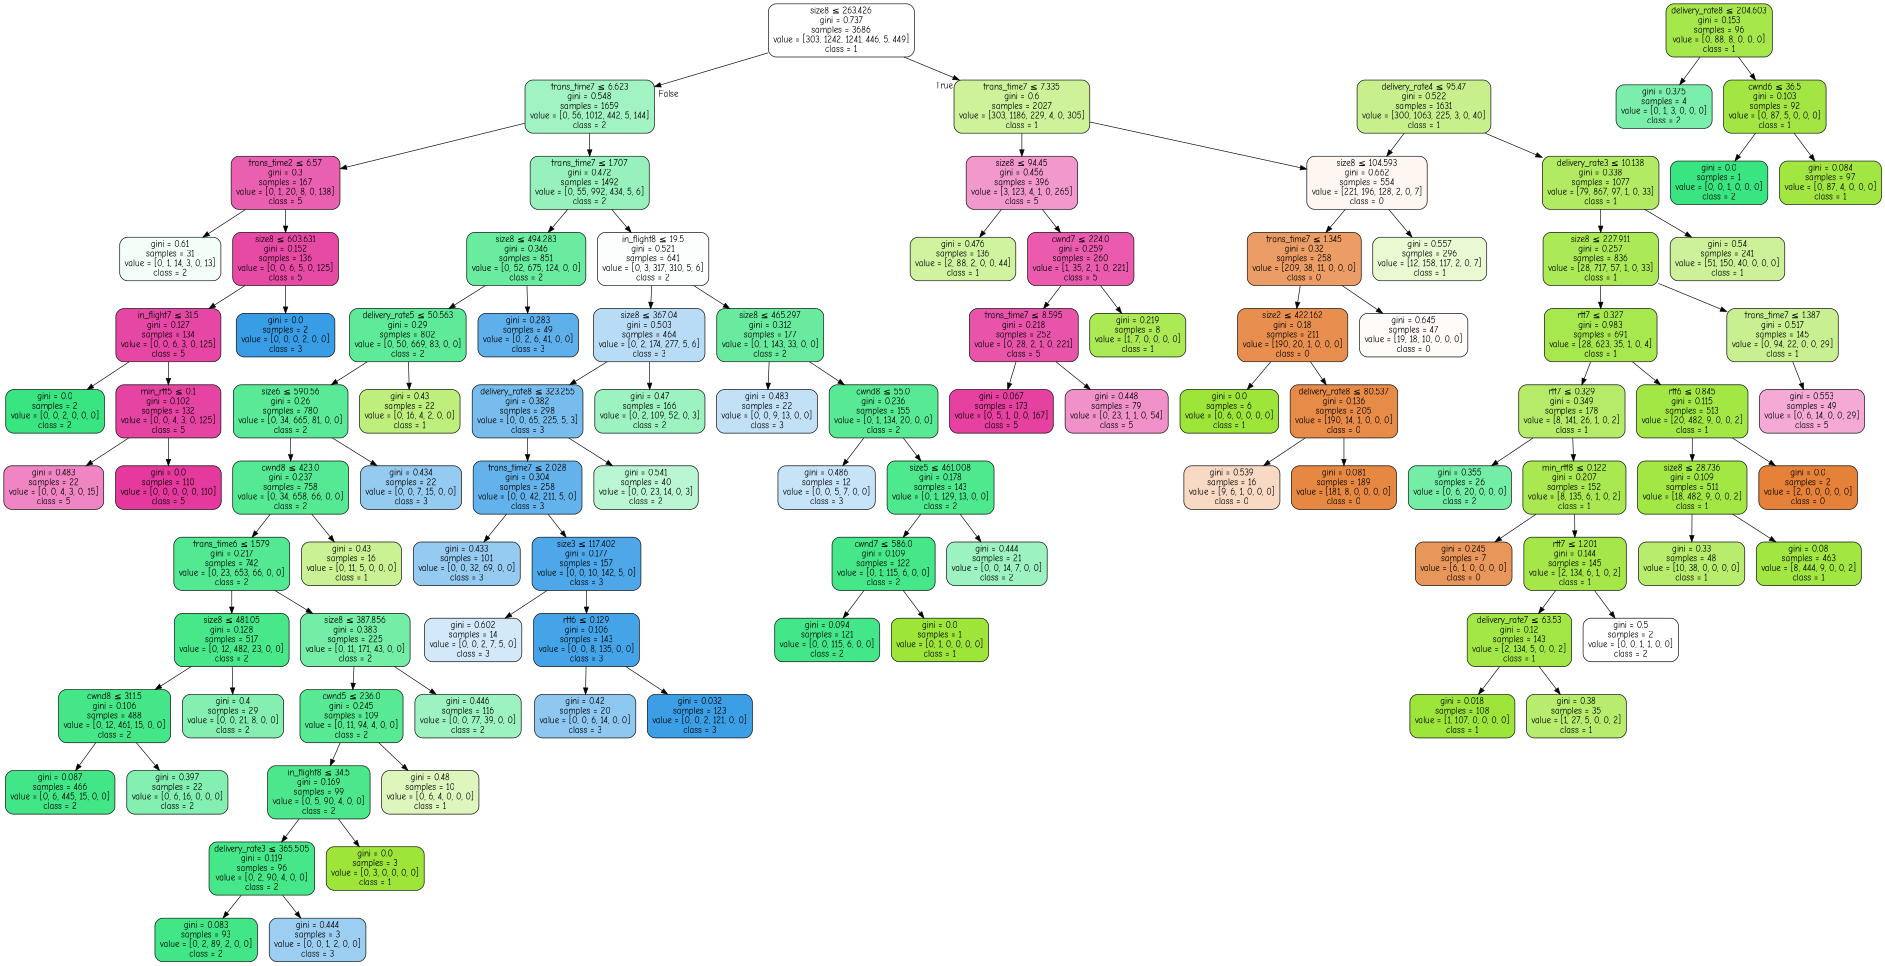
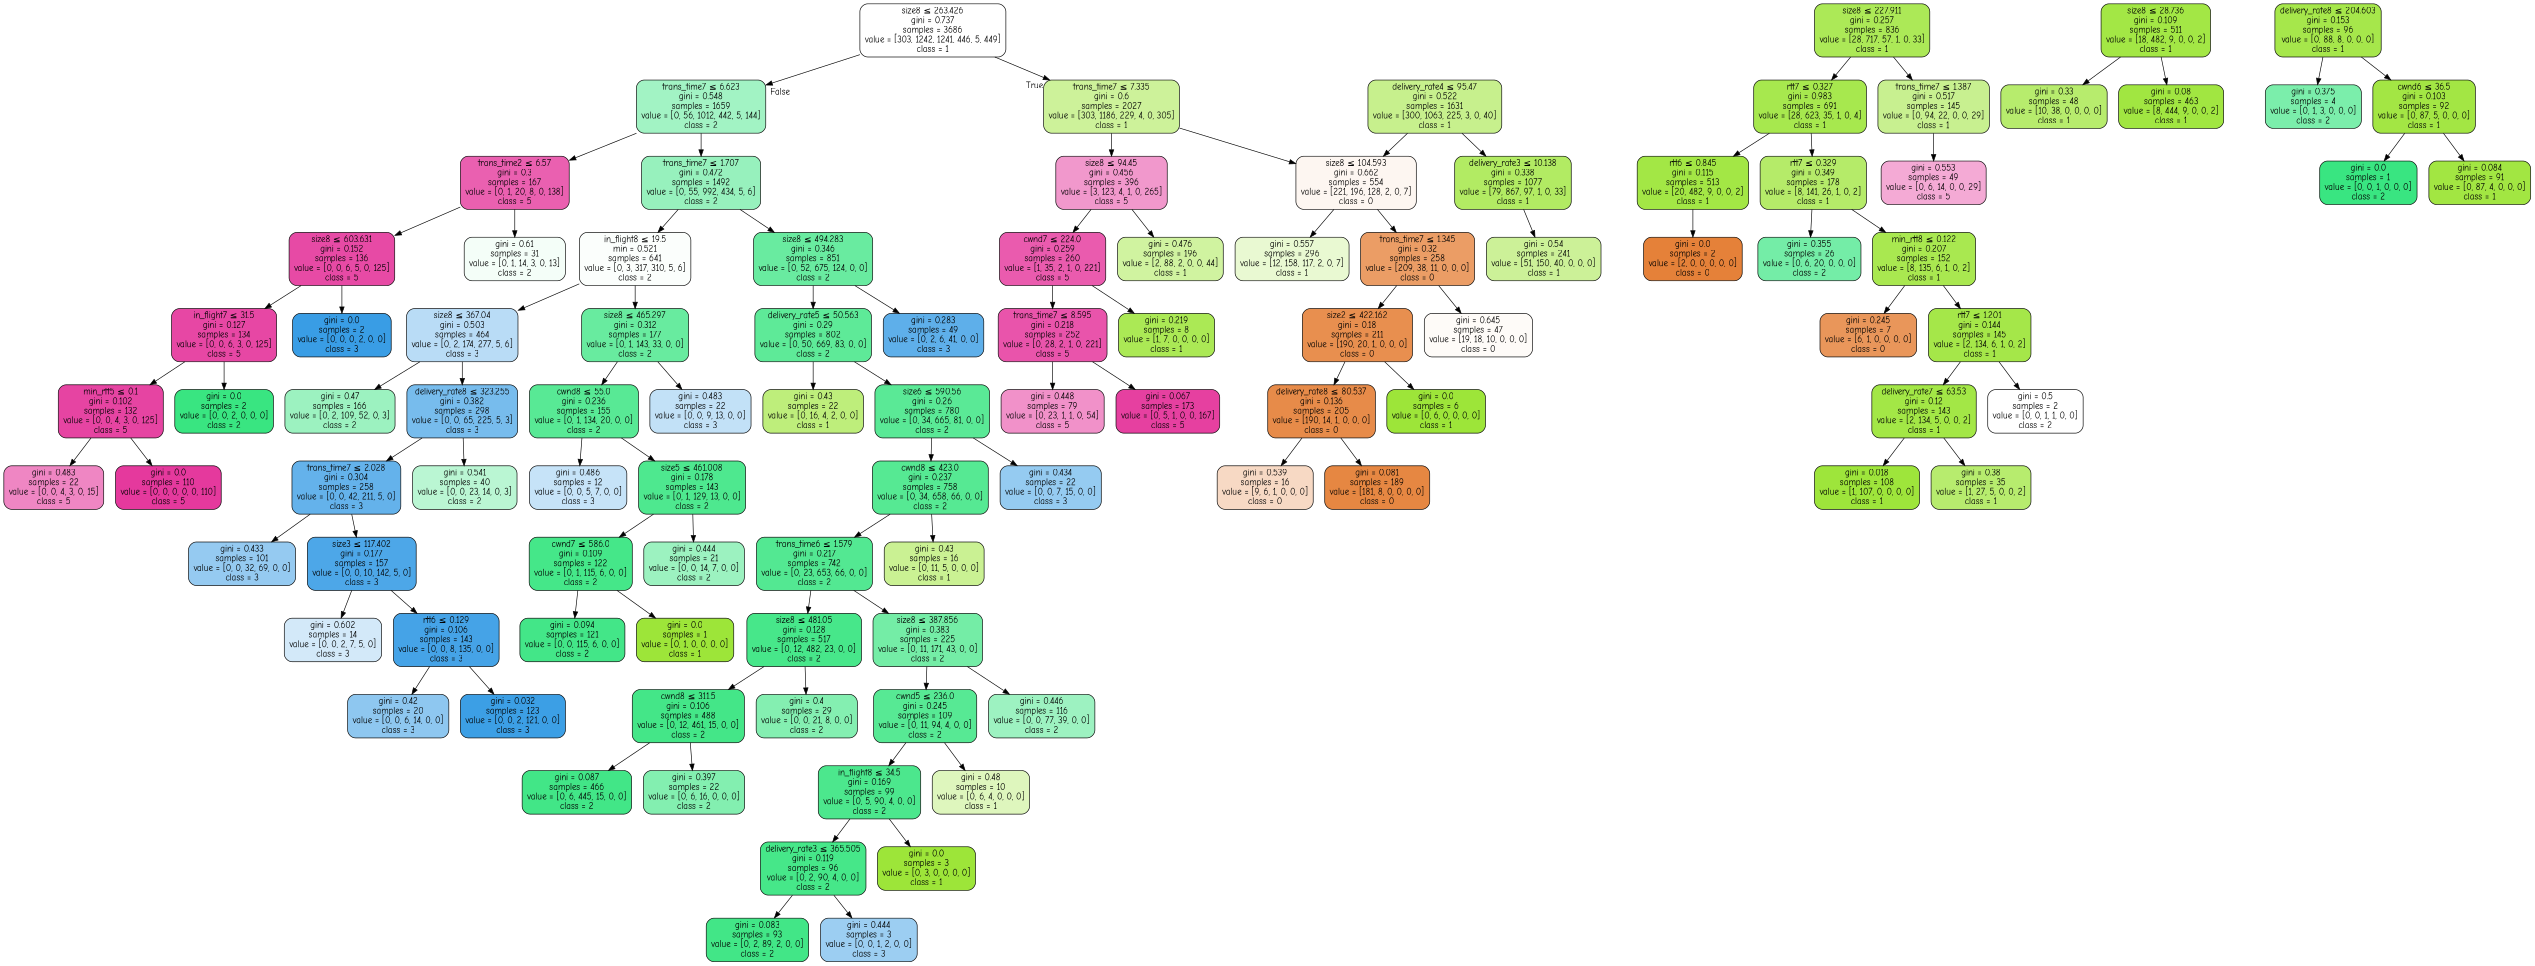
node "gini = 0.084": text "samples = 97" -> "samples = 91"
edge "delivery_rate3 ≤ 10.138" -> "size8 ≤ 227.911": removed
node "in_flight8 ≤ 19.5": text "gini = 0.521" -> "min = 0.521"
node "gini = 0.476": text "samples = 136" -> "samples = 196"
edge "rtt6 ≤ 0.845" -> "size8 ≤ 28.736": removed
